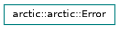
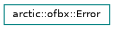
node "arctic::arctic::Error": label "arctic::arctic::Error" -> "arctic::ofbx::Error"
